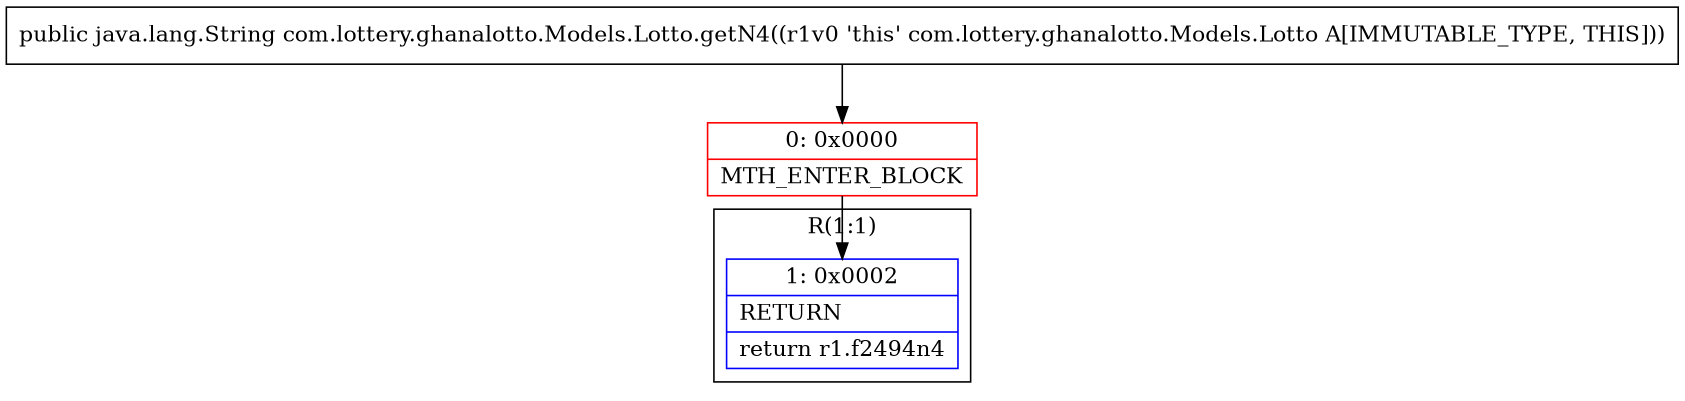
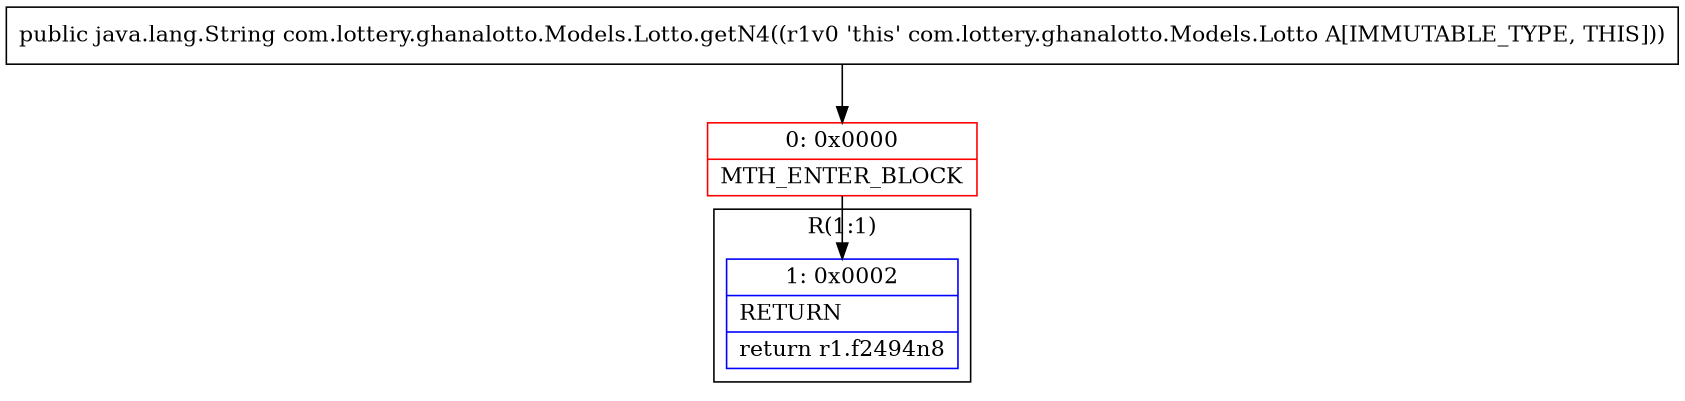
node "1: 0x0002": text "return r1.f2494n4" -> "return r1.f2494n8"
